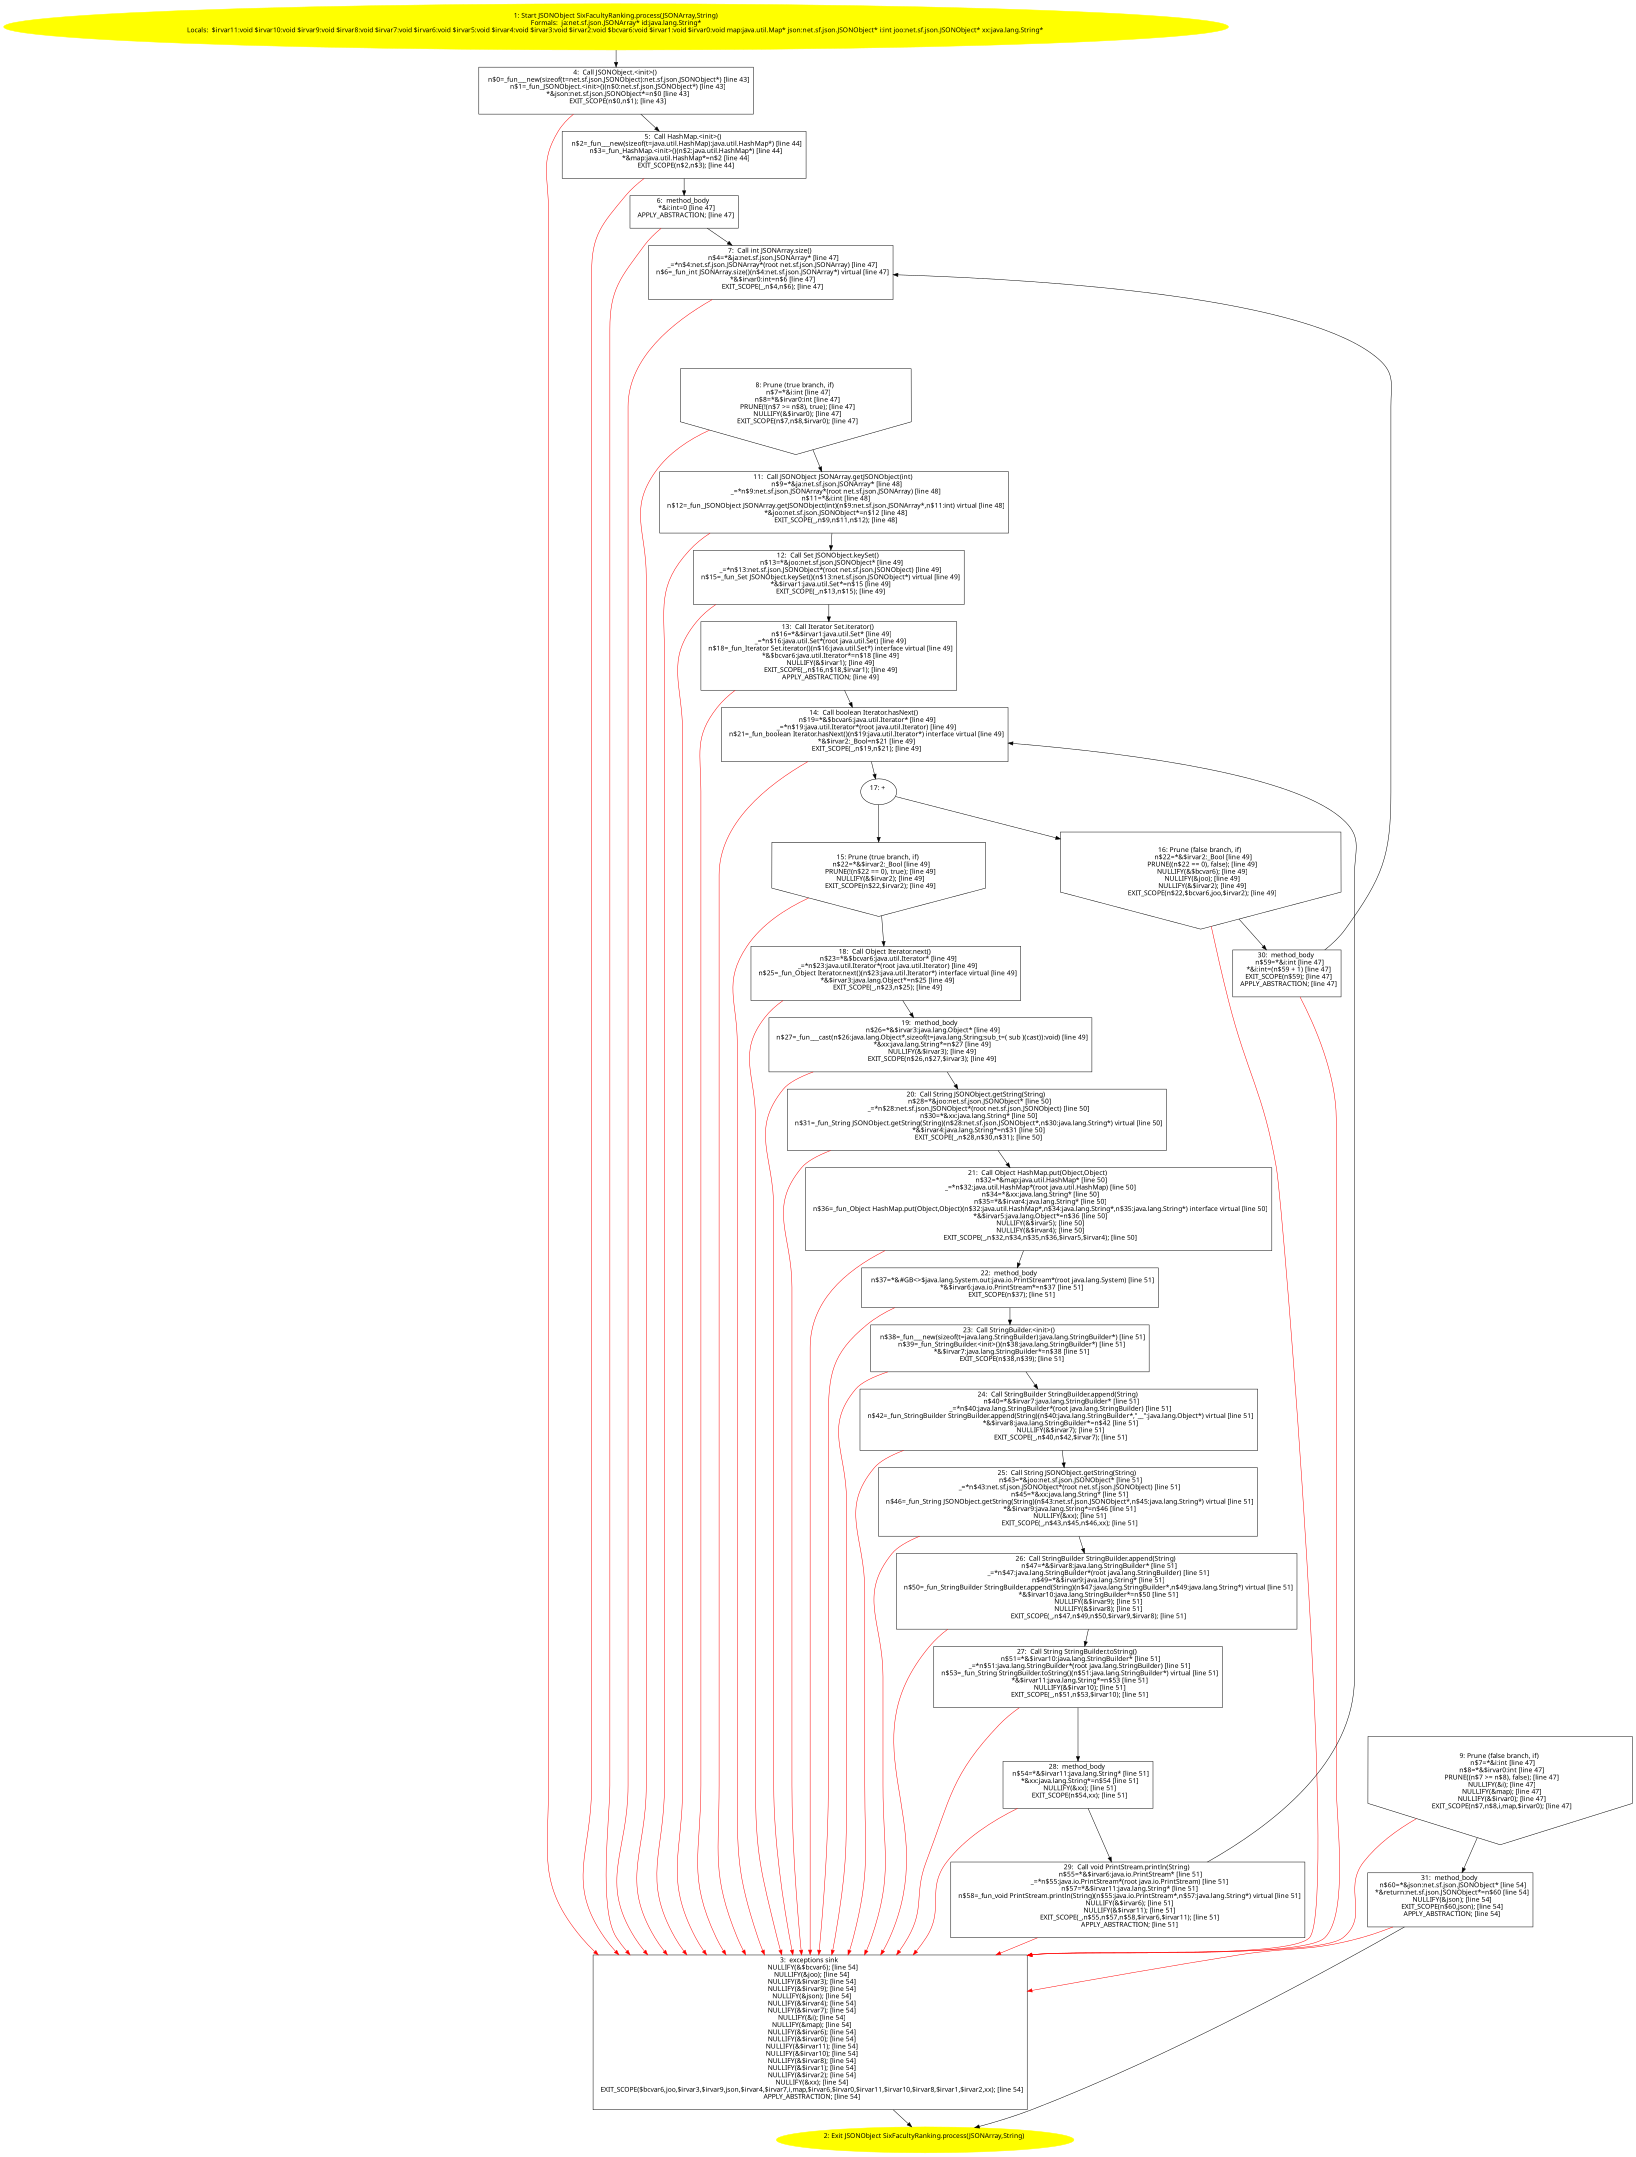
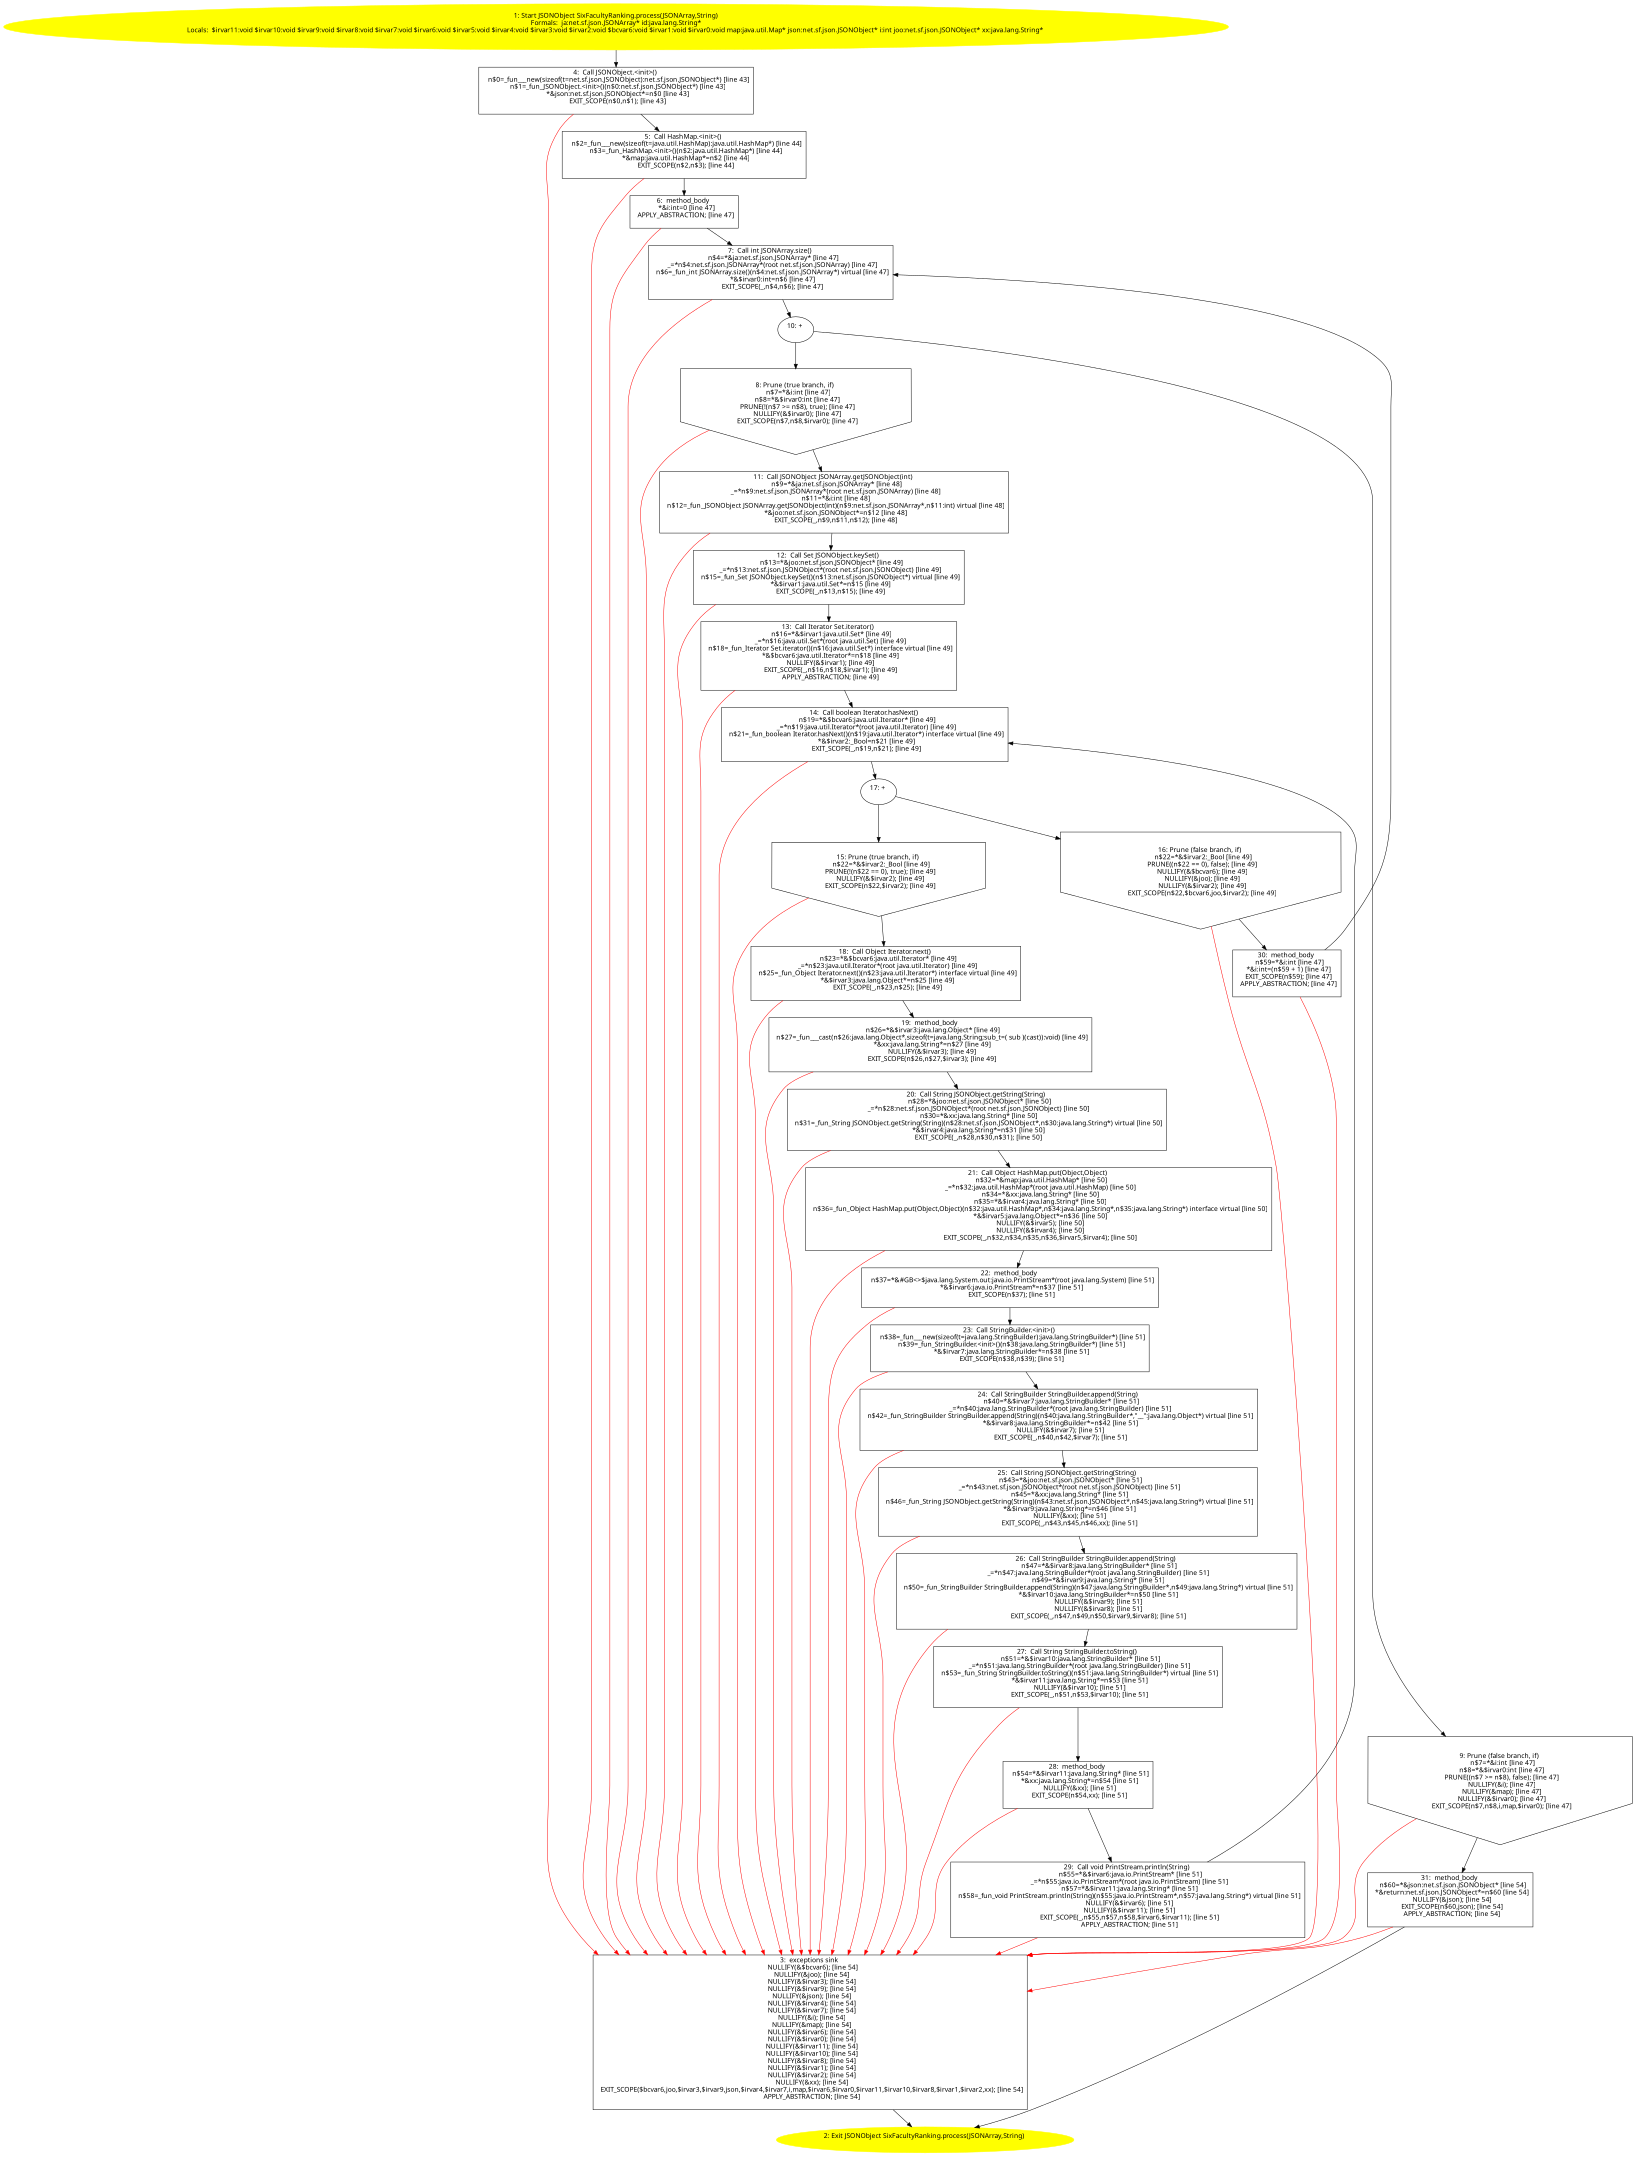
node "10: +": added
